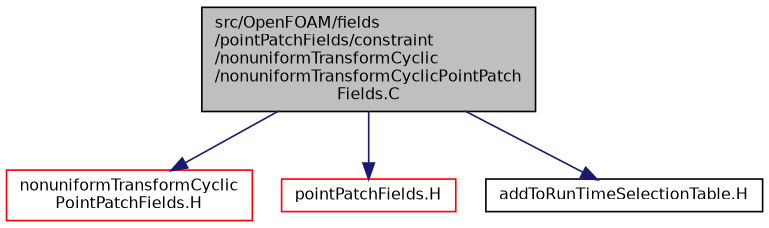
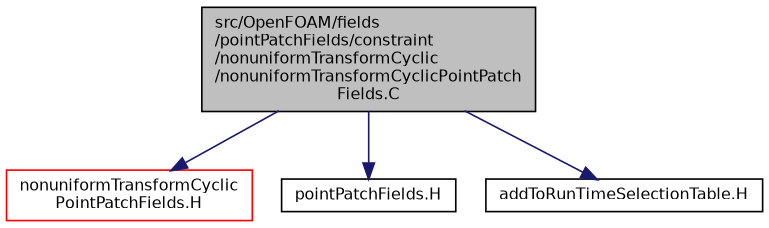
node "pointPatchFields.H": color red -> black
